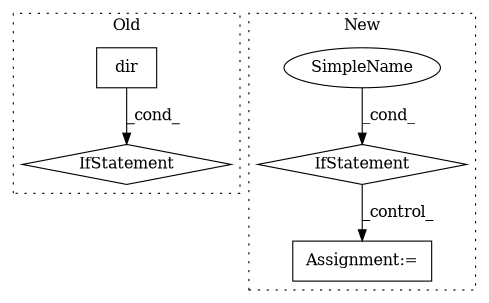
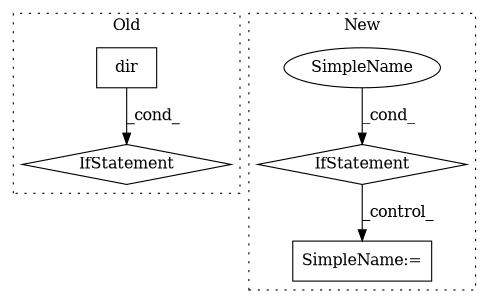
node "Assignment:=": label "Assignment:=" -> "SimpleName:="
